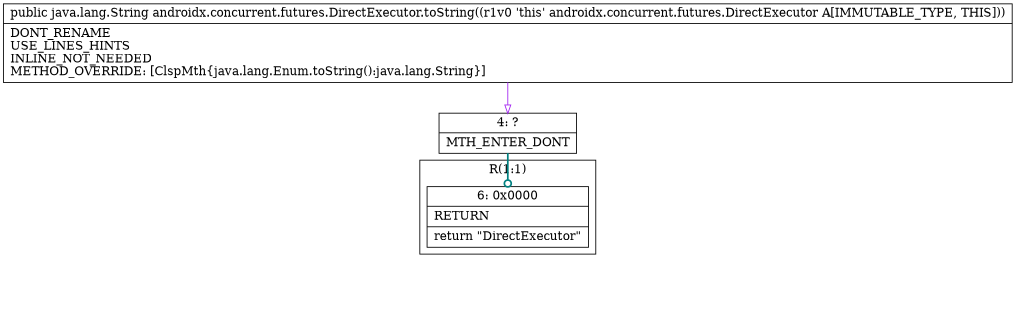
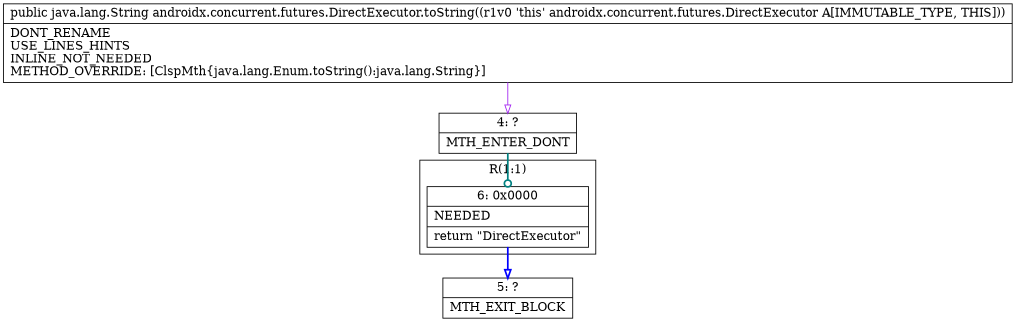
node "6: 0x0000": text "RETURN" -> "NEEDED"
node "5: ?": added
